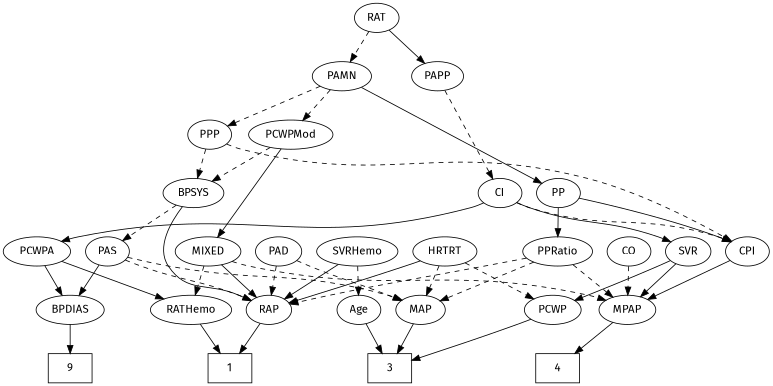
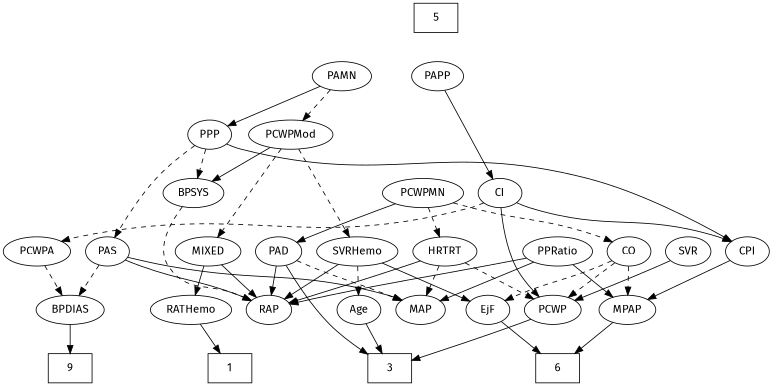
node "RAT": removed
node "5": added
edge "PAMN" -> "PPP": style dashed -> solid
edge "PAPP" -> "CI": style dashed -> solid
edge "PCWPMod" -> "BPSYS": style dashed -> solid
edge "PPP" -> "CPI": style dashed -> solid
edge "PCWPMod" -> "MIXED": style solid -> dashed
edge "PCWPMod" -> "SVRHemo": added
node "PCWPMN": added
node "PP": removed
edge "BPSYS" -> "PAS": now "PPP" -> "PAS"
edge "CI" -> "CPI": style dashed -> solid
edge "CI" -> "PCWPA": style solid -> dashed
edge "CI" -> "SVR": now "CI" -> "PCWP"
edge "BPSYS" -> "RAP": style solid -> dashed
edge "PPRatio" -> "RAP": style dashed -> solid
edge "PAS" -> "RAP": style dashed -> solid
edge "PPRatio" -> "MAP": style dashed -> solid
edge "PAS" -> "MAP": style dashed -> solid
edge "PAD" -> "RAP": style dashed -> solid
edge "PCWPA" -> "BPDIAS": style solid -> dashed
edge "PAS" -> "BPDIAS": style solid -> dashed
edge "MIXED" -> "RATHemo": style dashed -> solid
edge "CO" -> "PCWP": added
edge "SVR" -> "MPAP": removed
edge "PPRatio" -> "MPAP": style dashed -> solid
edge "PCWPA" -> "RATHemo": removed
edge "MIXED" -> "MPAP": removed
node "EjF": added
edge "RAP" -> "1": removed
edge "MAP" -> "3": now "PAD" -> "3"
node "4": label "4" -> "6"
